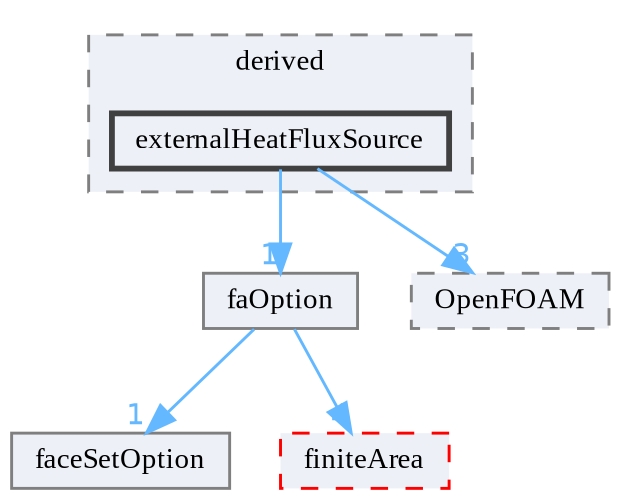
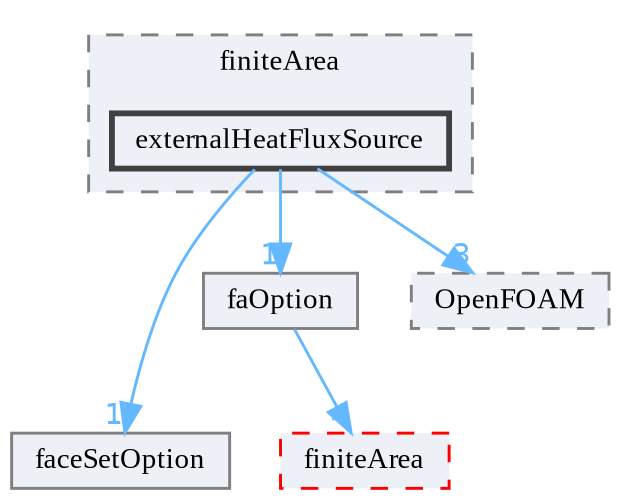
cluster "derived": label "derived" -> "finiteArea"
edge "faOption" -> "faceSetOption": now "externalHeatFluxSource" -> "faceSetOption"
